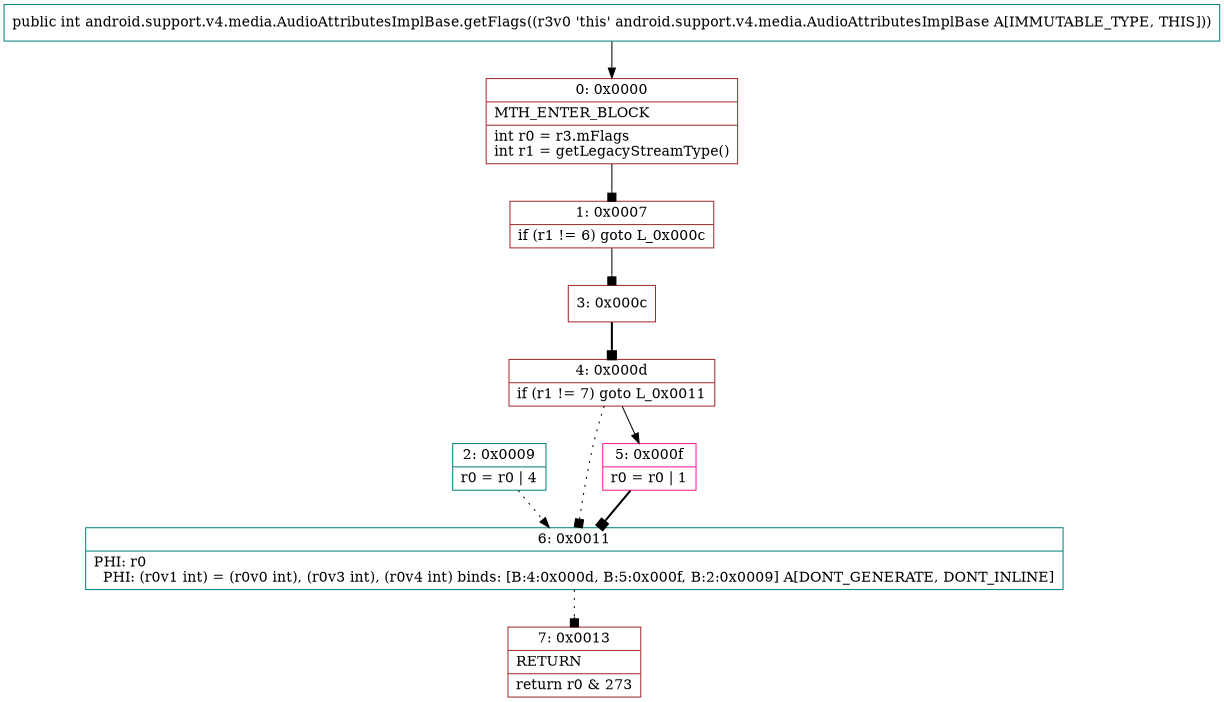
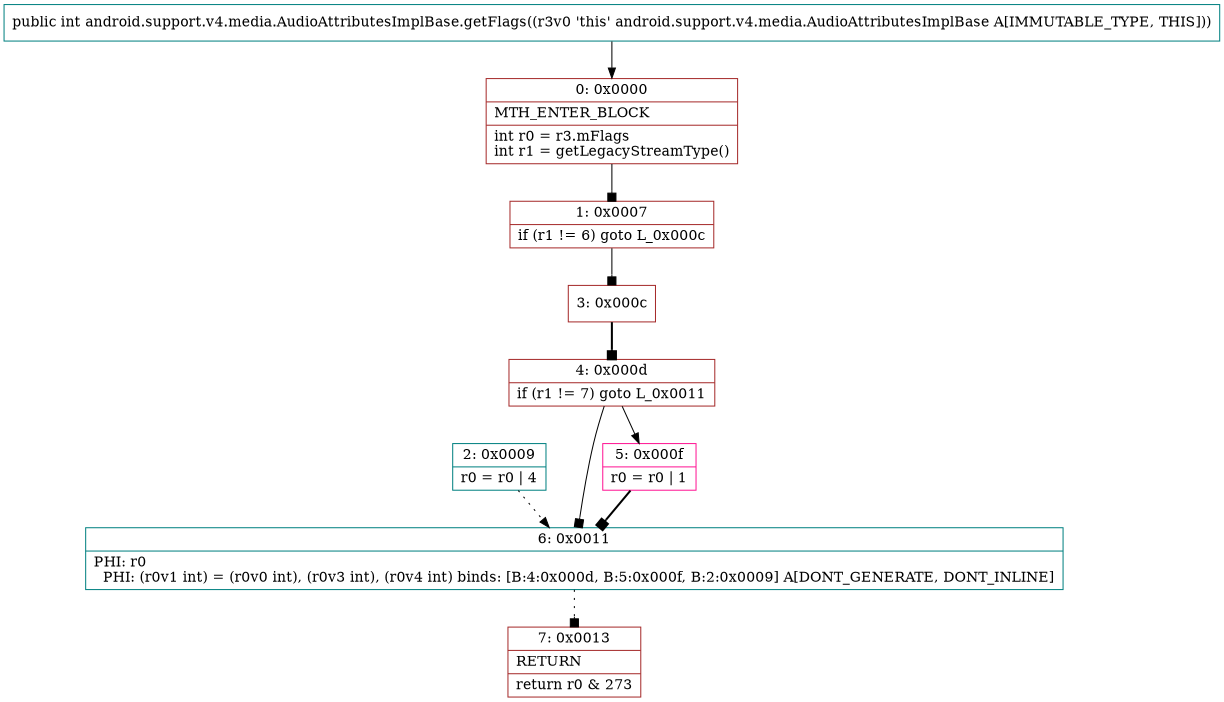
edge "4: 0x000d" -> "6: 0x0011": style dotted -> solid
